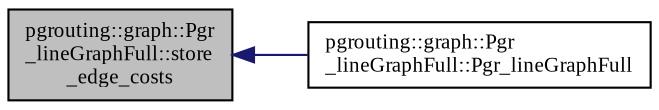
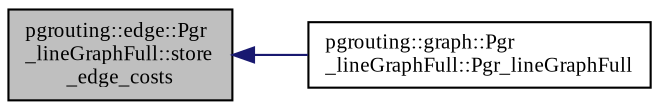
node "pgrouting::graph::Pgr _lineGraphFull::store _edge_costs": label "pgrouting::graph::Pgr _lineGraphFull::store _edge_costs" -> "pgrouting::edge::Pgr _lineGraphFull::store _edge_costs"
